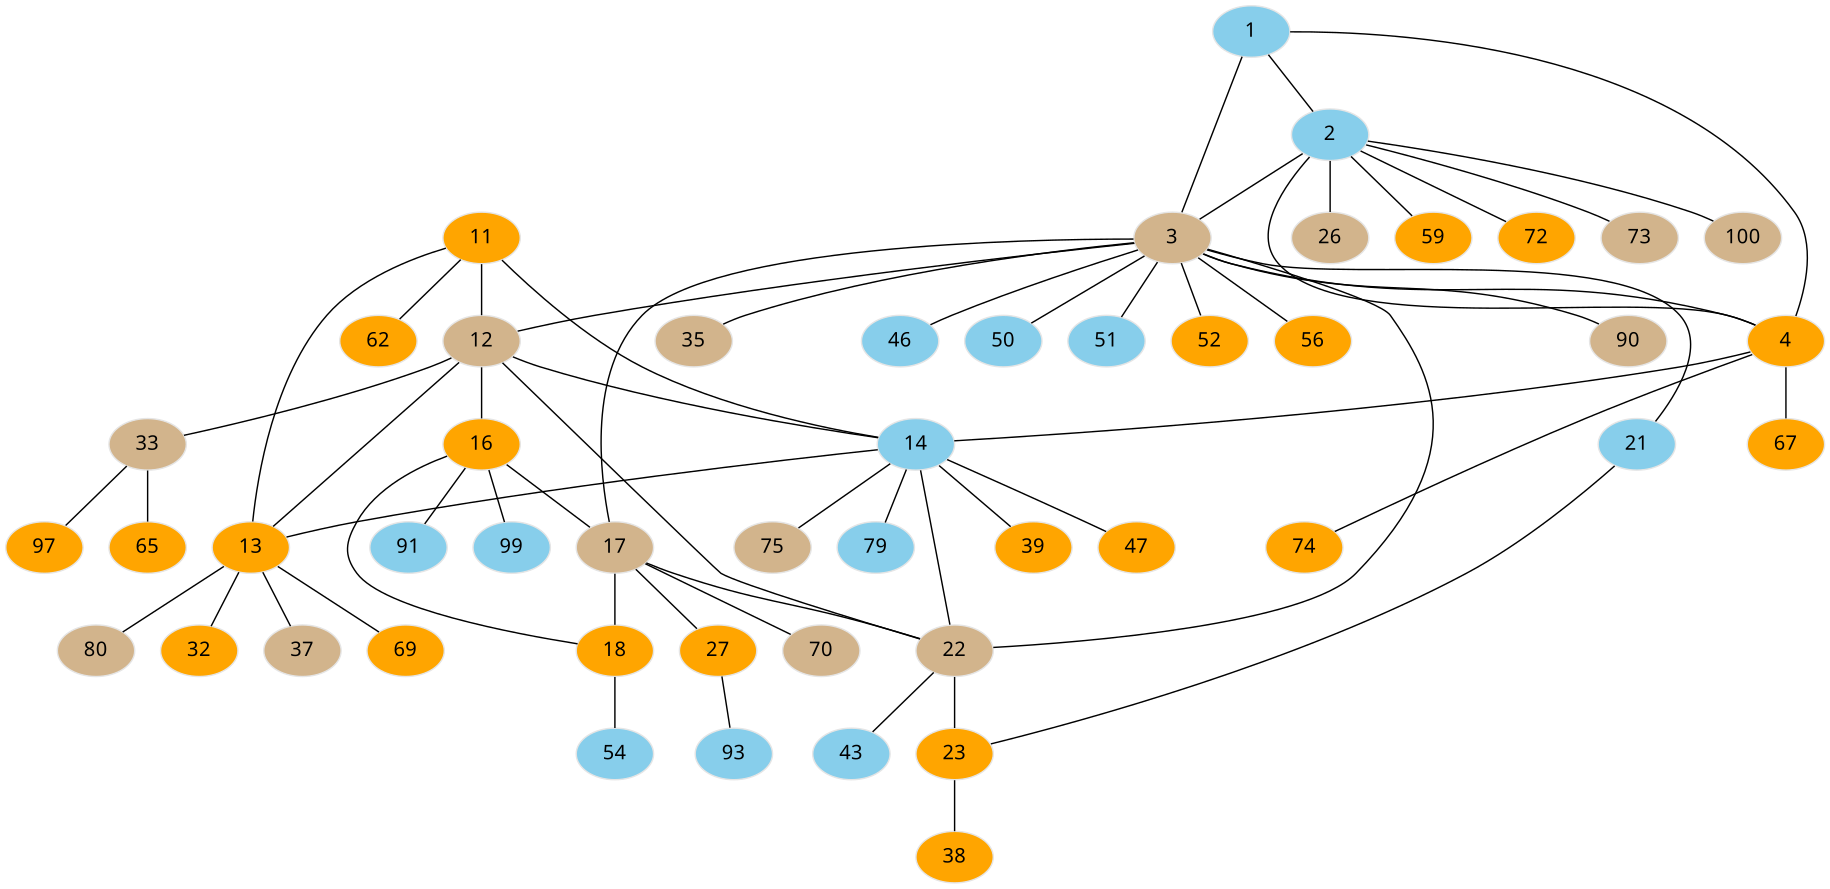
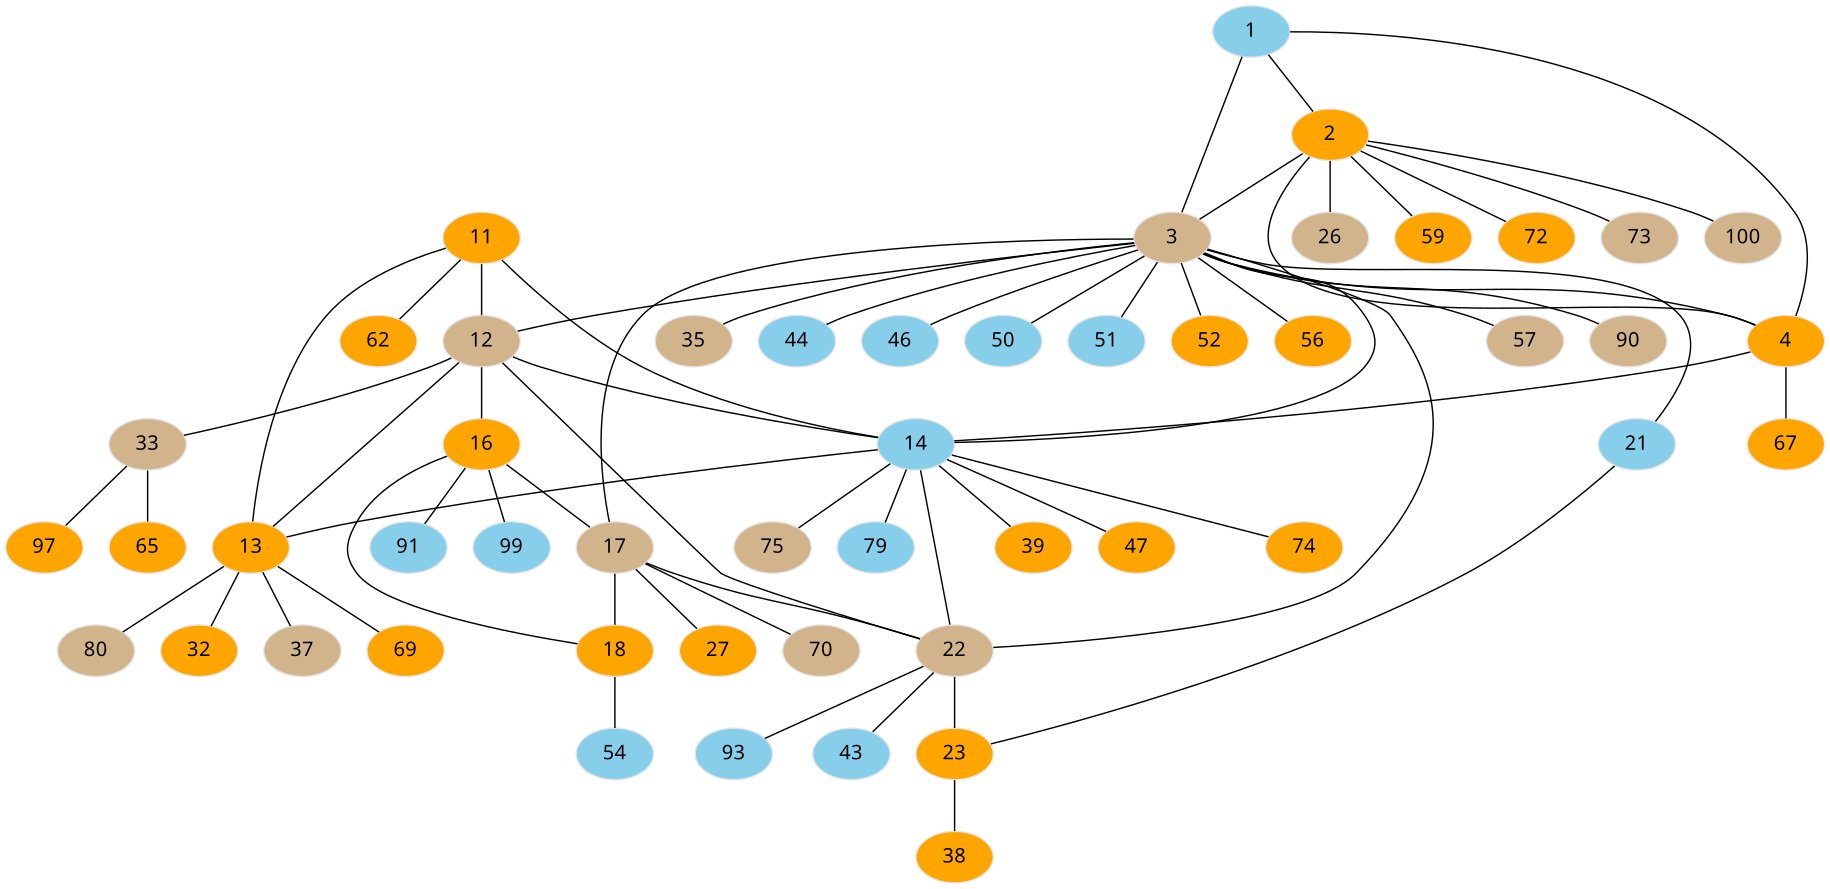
node "2": fillcolor skyblue -> orange
node "44": added
node "57": added
edge "3" -- "14": added
edge "4" -- "74": now "14" -- "74"
edge "27" -- "93": now "22" -- "93"
